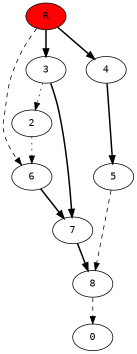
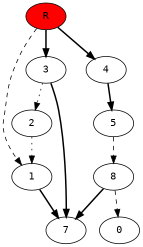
node "6": label "6" -> "1"
edge "7" -> "8": reversed
